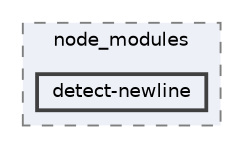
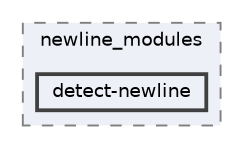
cluster "node_modules": label "node_modules" -> "newline_modules"
